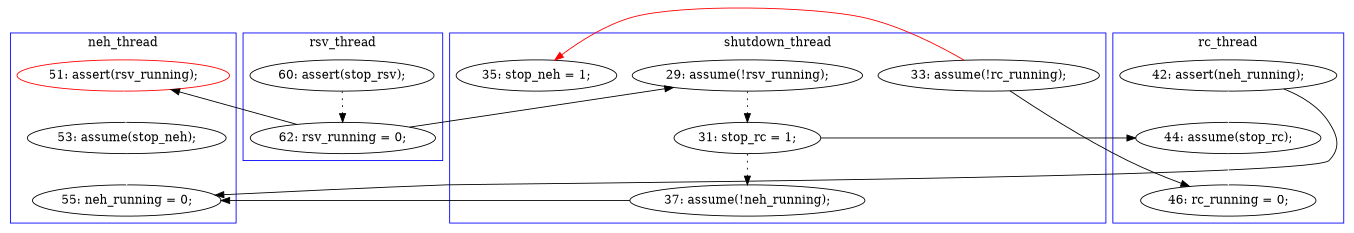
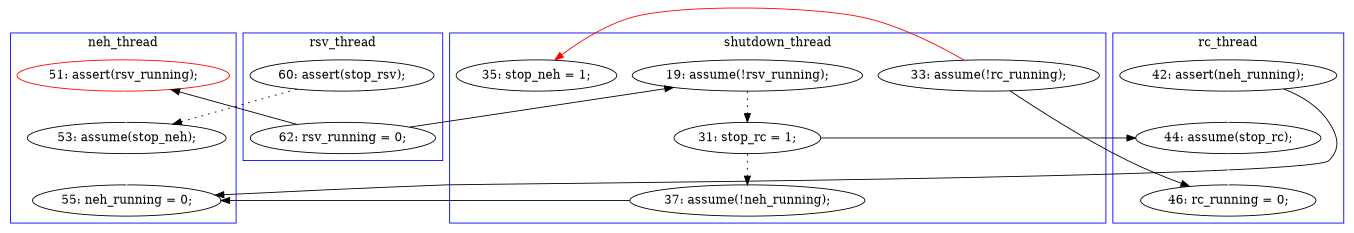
node "29: assume(!rsv_running);": label "29: assume(!rsv_running);" -> "19: assume(!rsv_running);"
edge "60: assert(stop_rsv);" -> "62: rsv_running = 0;": now "60: assert(stop_rsv);" -> "53: assume(stop_neh);"
